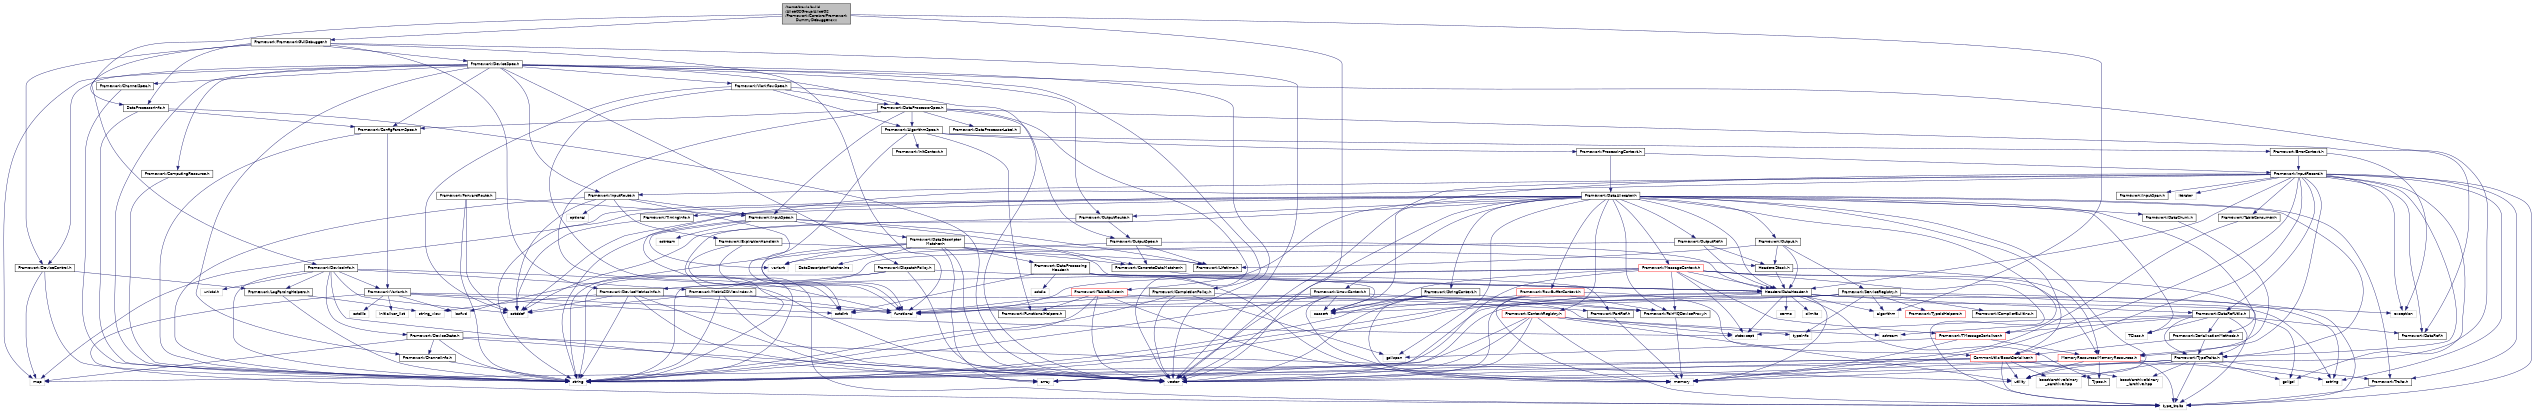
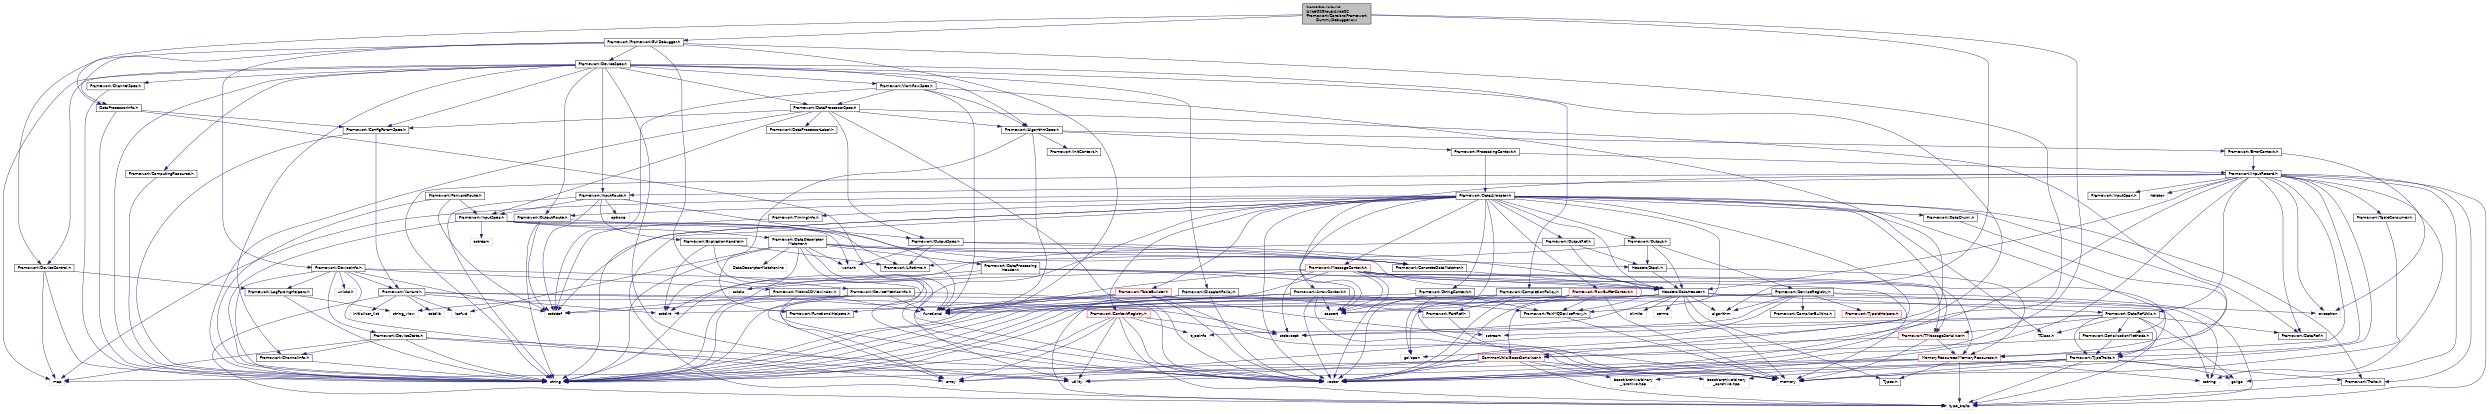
edge "Framework/DeviceSpec.h" -> "Framework/AlgorithmSpec.h": added
edge "Framework/DispatchPolicy.h" -> "Framework/DeviceMetricsInfo.h": now "Framework/DispatchPolicy.h" -> "functional"
edge "Framework/OutputRoute.h" -> "string": added
edge "Framework/DataDescriptor Matcher.h" -> "string": added
